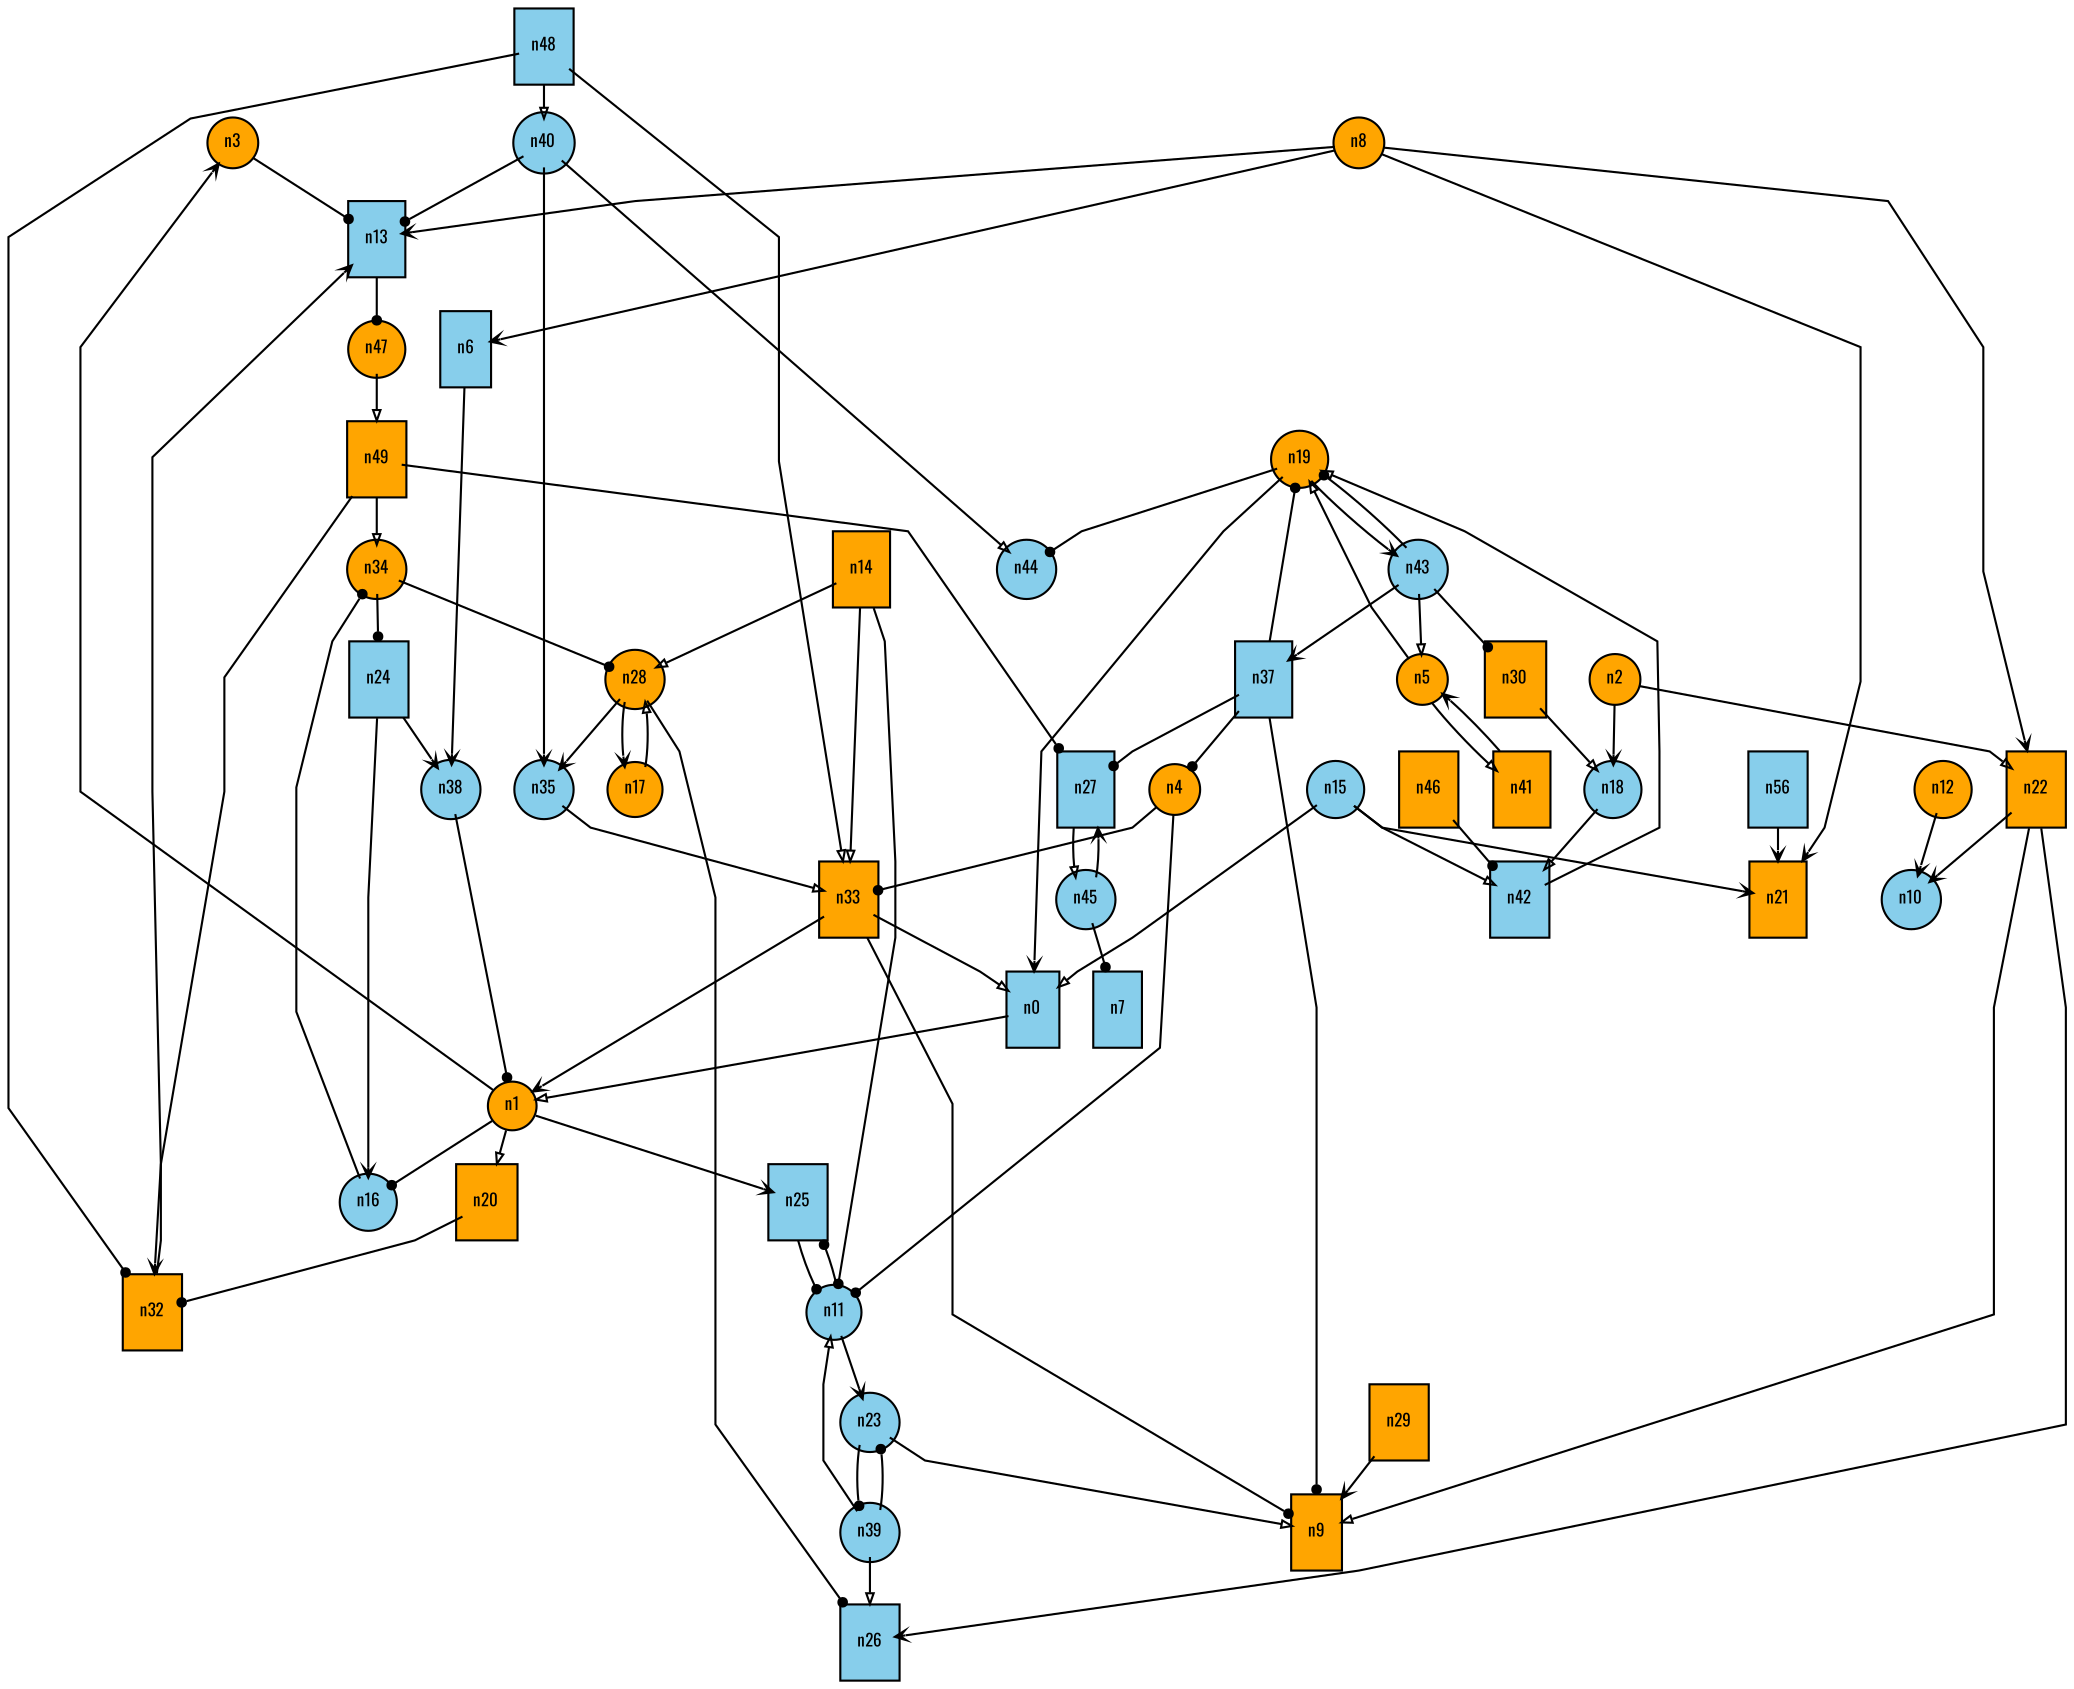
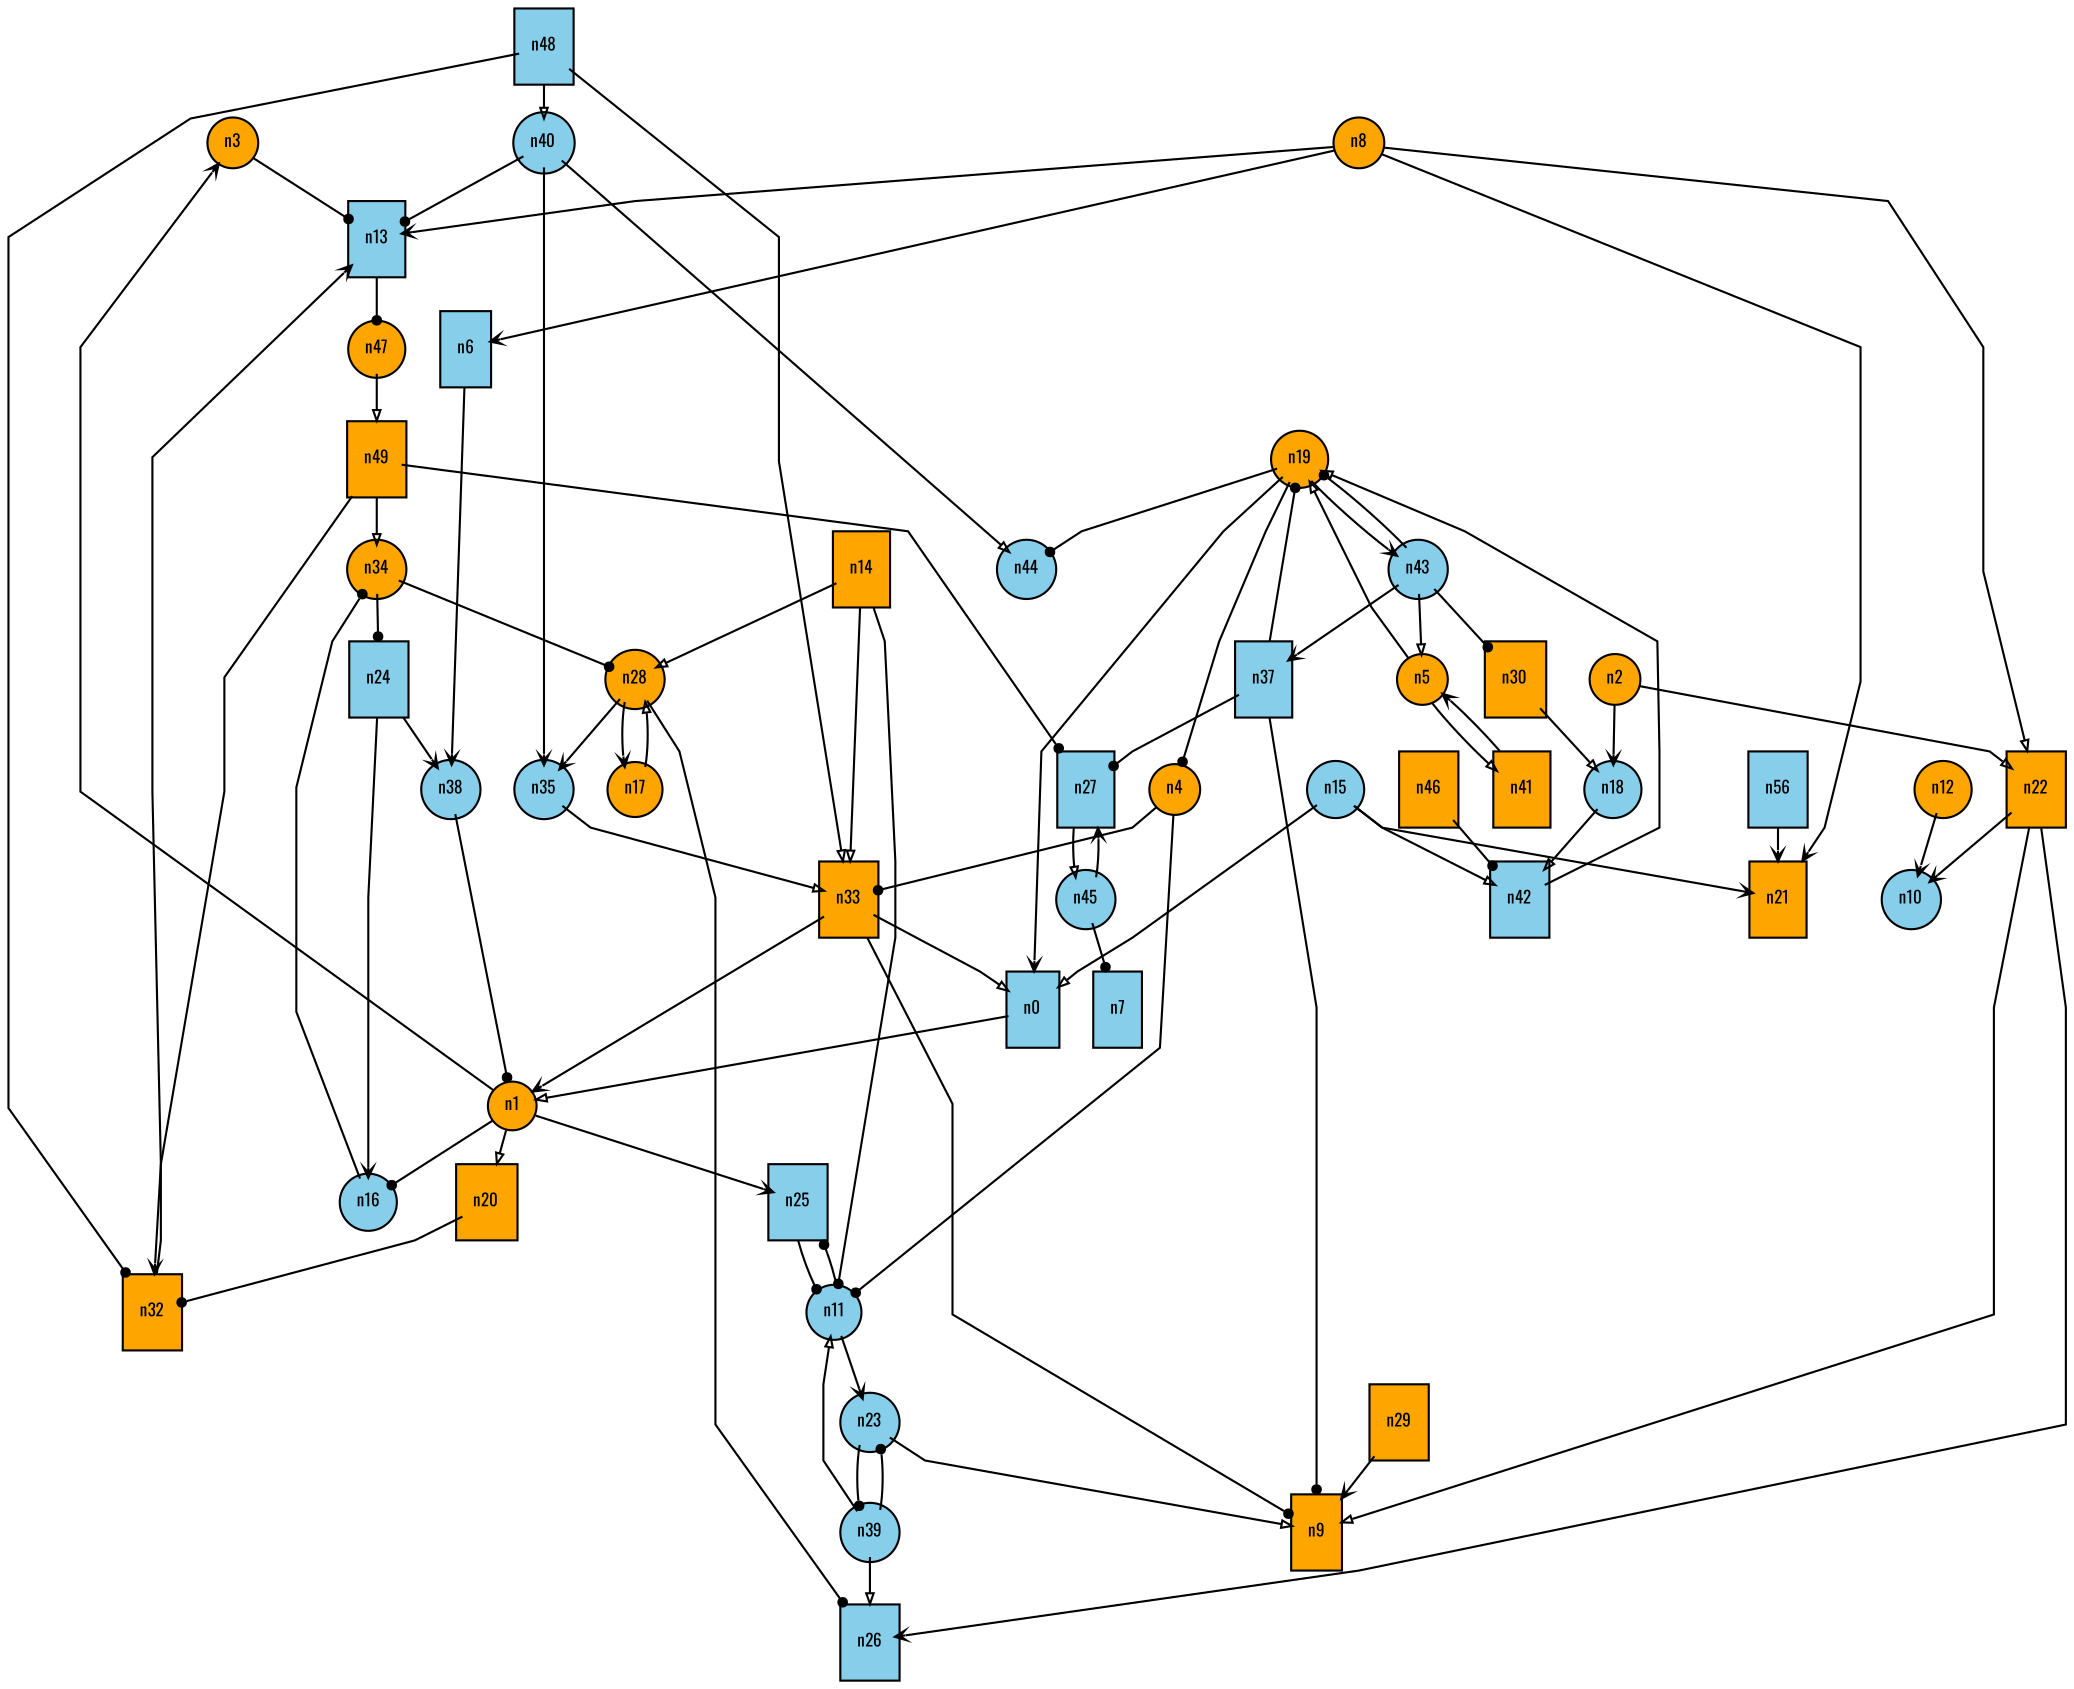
edge "n8" -> "n22": arrowhead vee -> onormal
edge "n37" -> "n4": now "n19" -> "n4"
